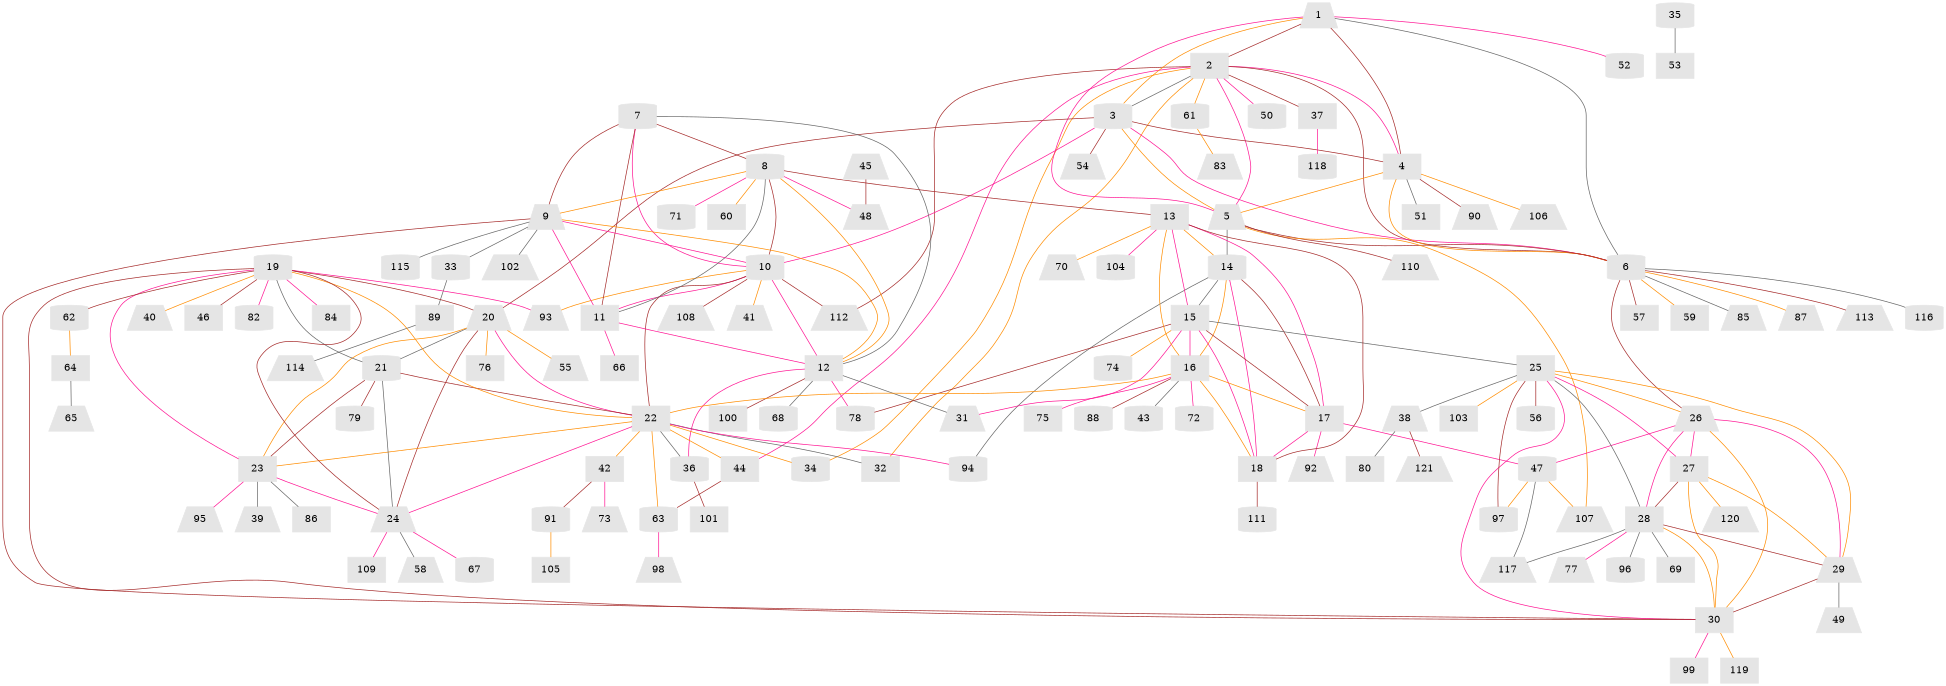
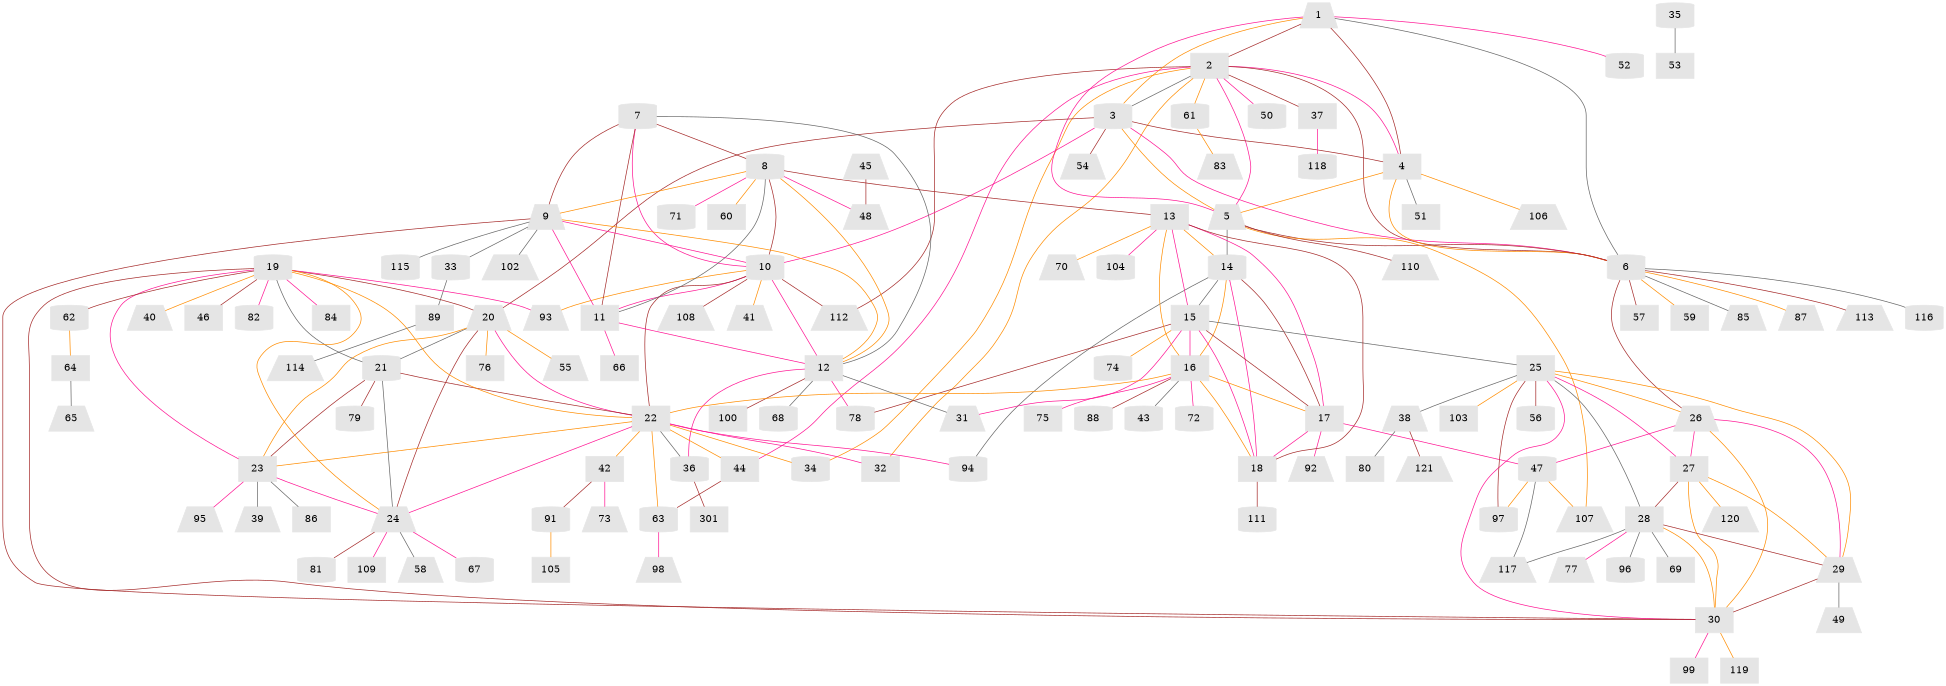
node "90": removed
edge "19" -- "24": color brown -> darkorange
edge "22" -- "32": color gray40 -> deeppink
edge "26" -- "28": removed
node "101": label "101" -> "301"
node "81": added
